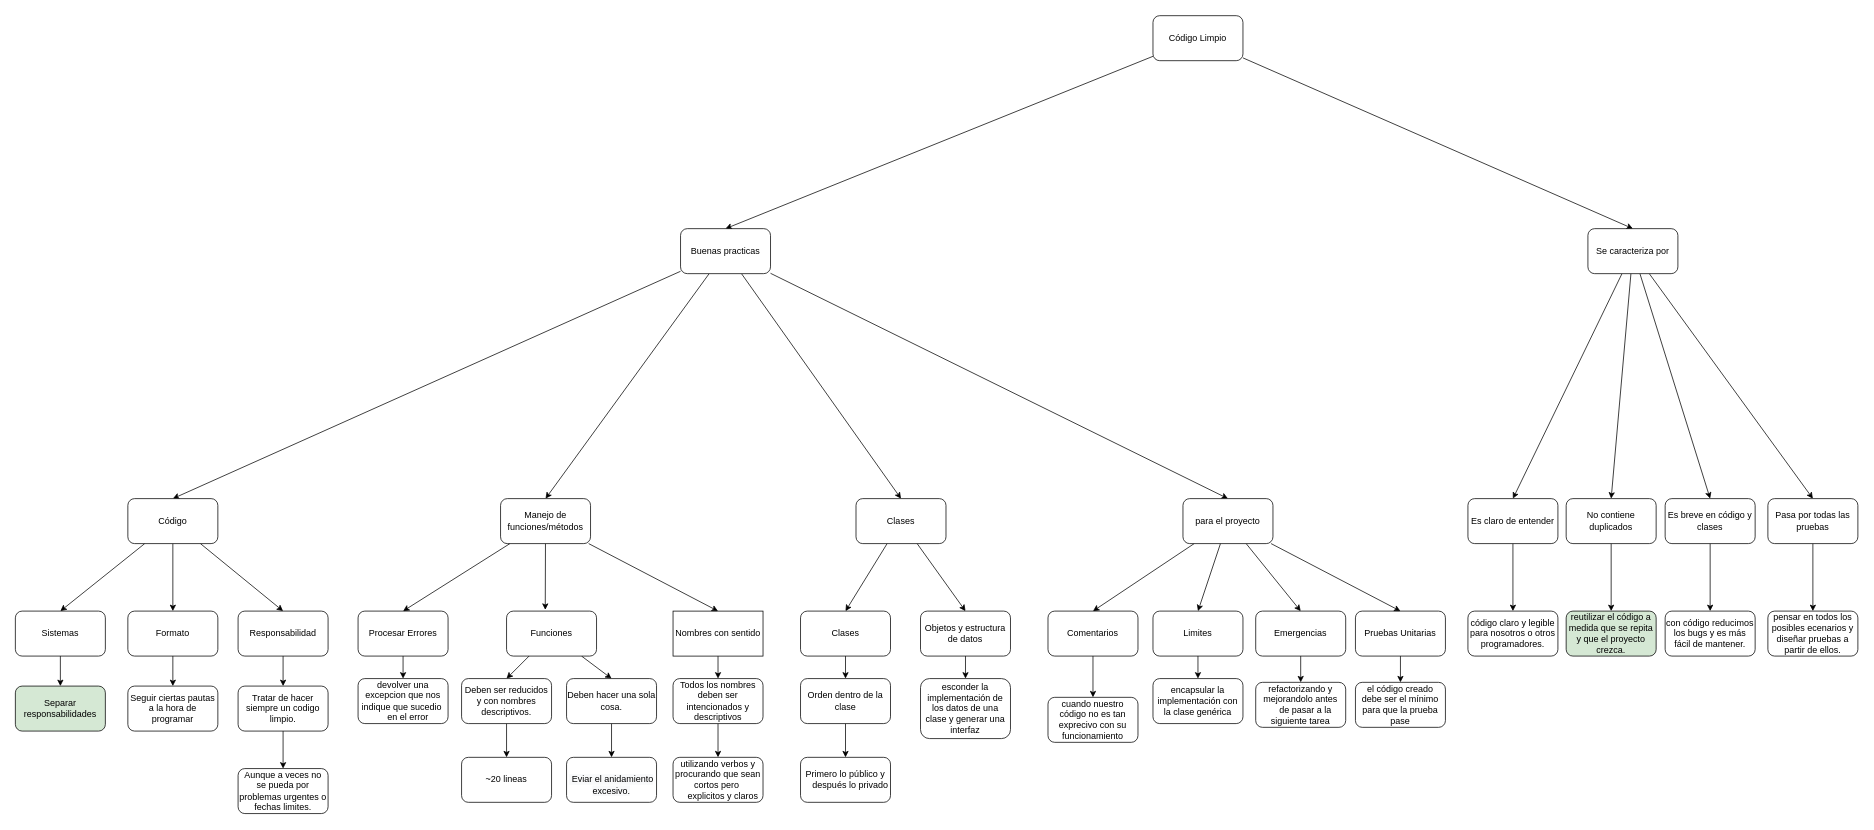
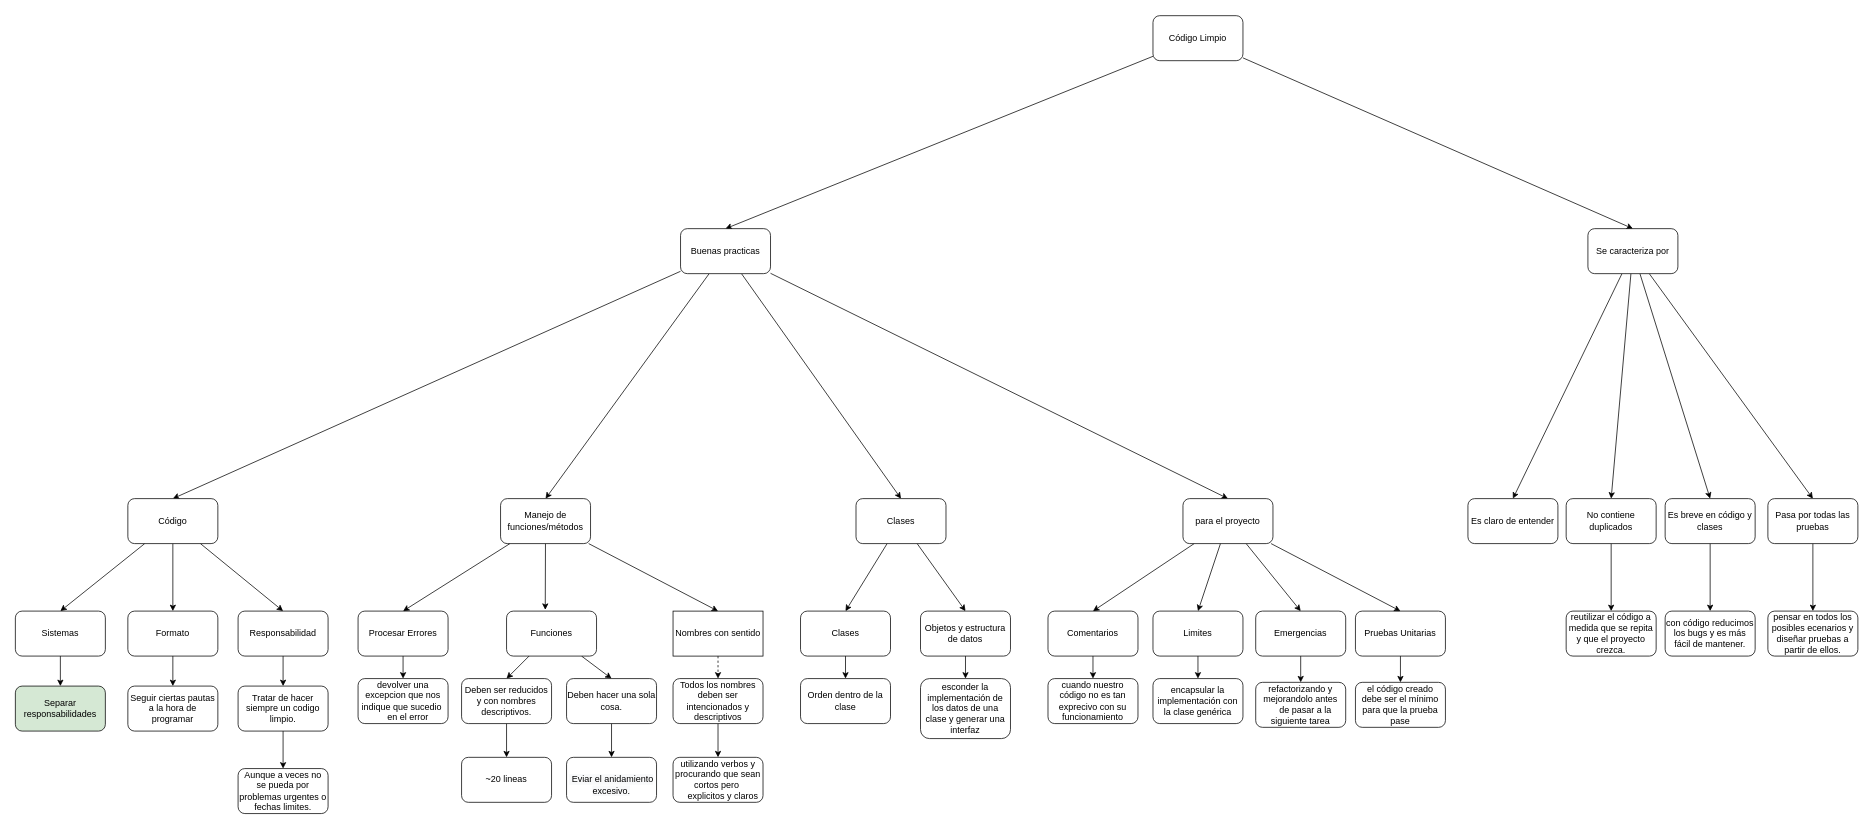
edge "Es claro de entender" -> "código claro y legible para nosotros o otros programadores.": removed
node "código claro y legible para nosotros o otros programadores.": removed
node "reutilizar el código a medida que se repita y que el proyecto crezca.": fillcolor #d5e8d4 -> #ffffff
edge "Nombres con sentido" -> "Todos los nombres deben ser intencionados y descriptivos": style solid -> dashed
node "cuando nuestro código no es tan exprecivo con su funcionamiento": moved (1093, 720) -> (1093, 701)
edge "Orden dentro de la clase" -> "Primero lo público y después lo privado": removed
node "Primero lo público y después lo privado": removed
